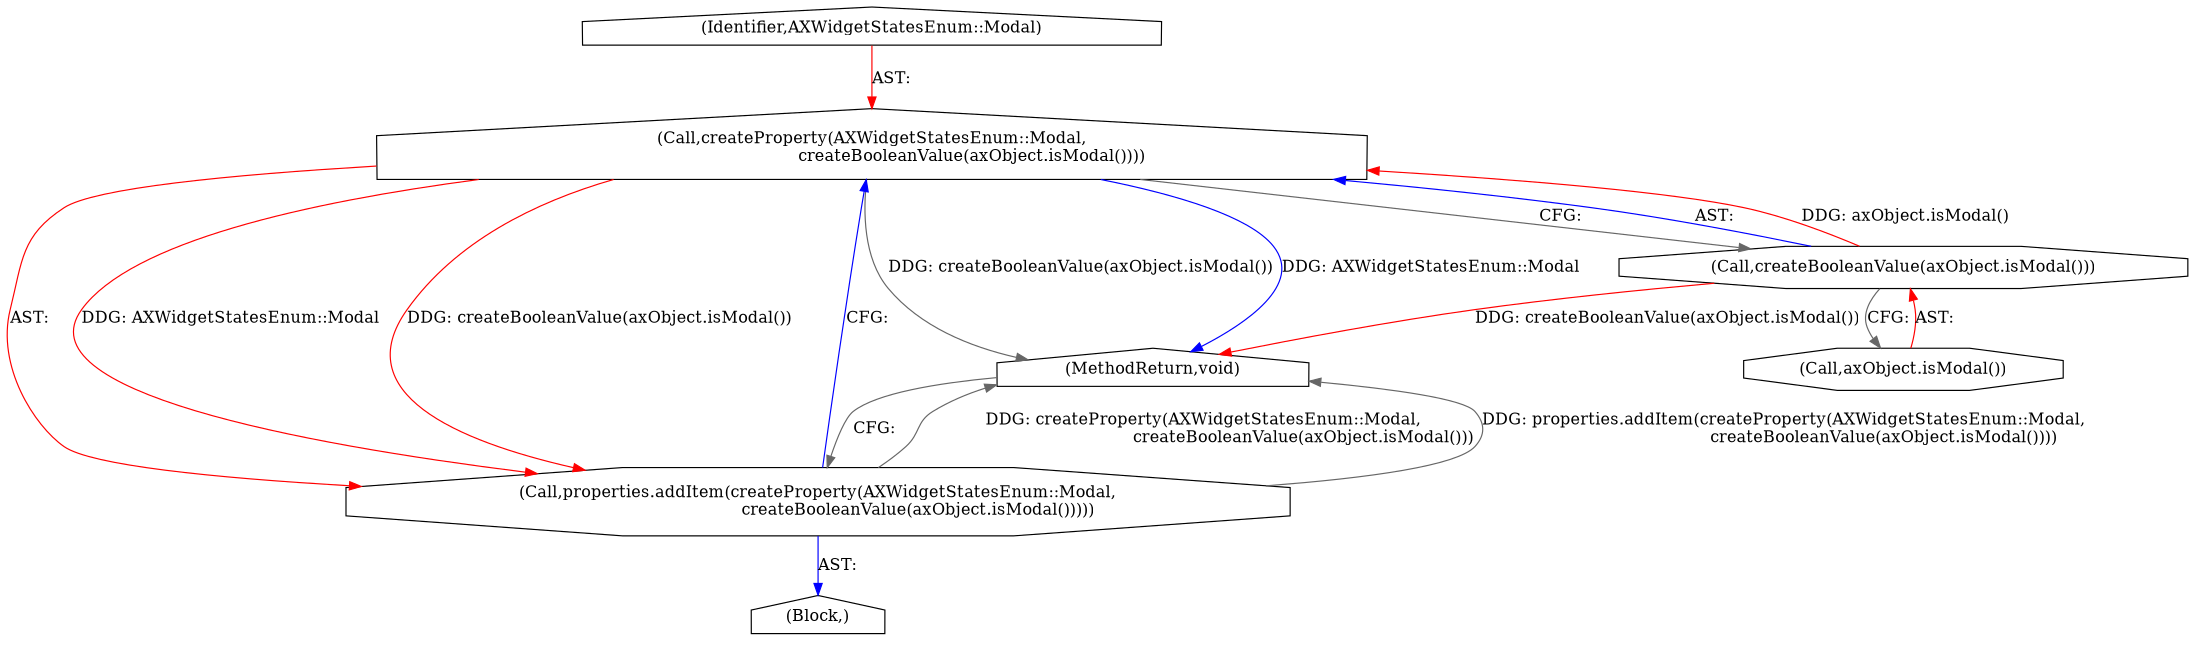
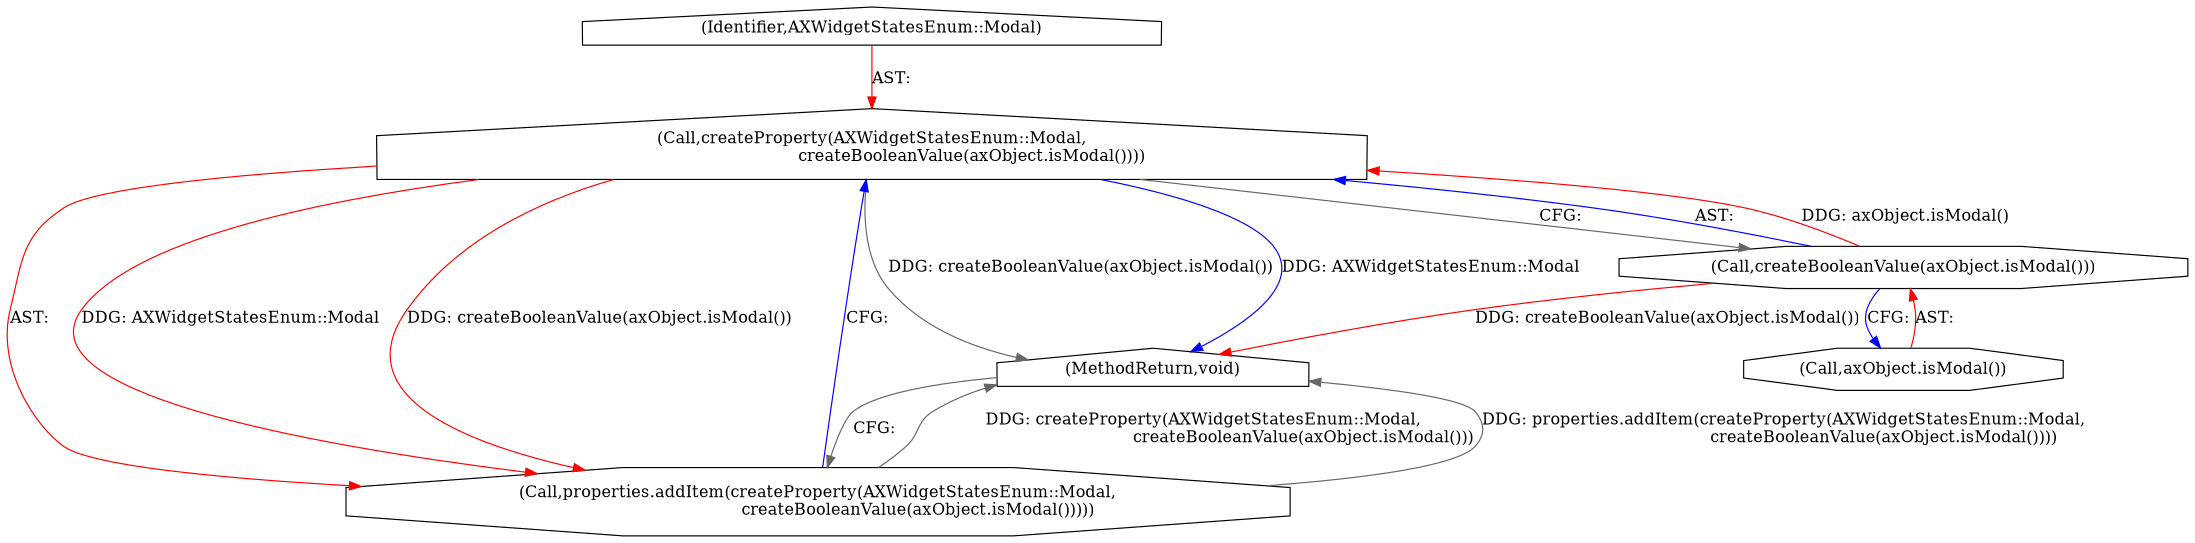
edge "(Call,createBooleanValue(axObject.isModal()))" -> "(Call,axObject.isModal())": color gray40 -> blue
node "(Block,)": removed
